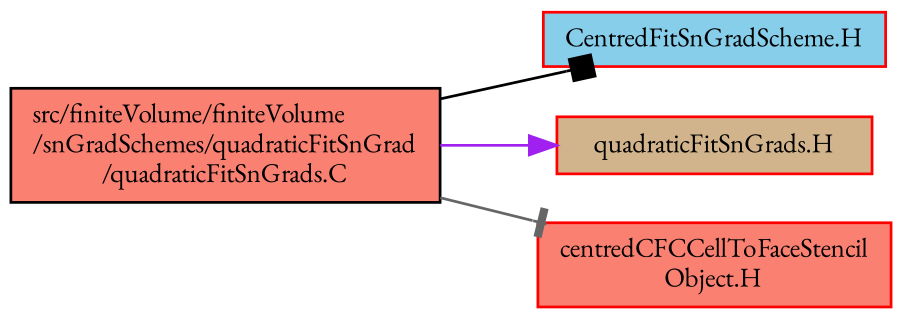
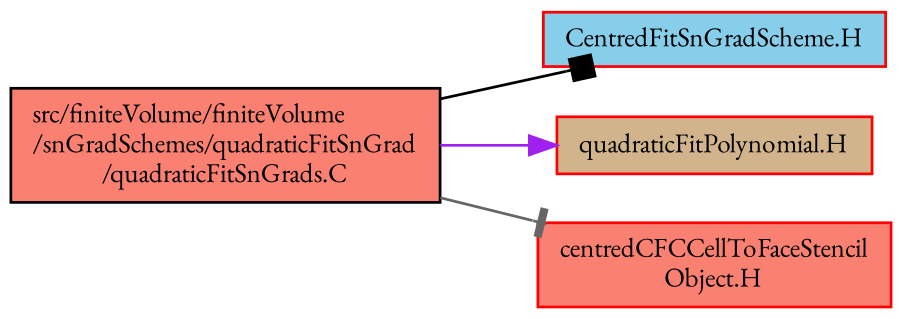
node "quadraticFitSnGrads.H": label "quadraticFitSnGrads.H" -> "quadraticFitPolynomial.H"
